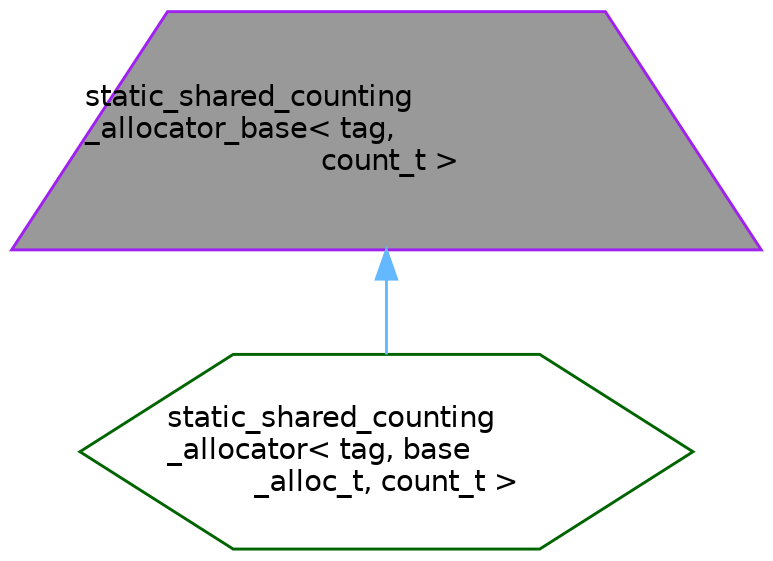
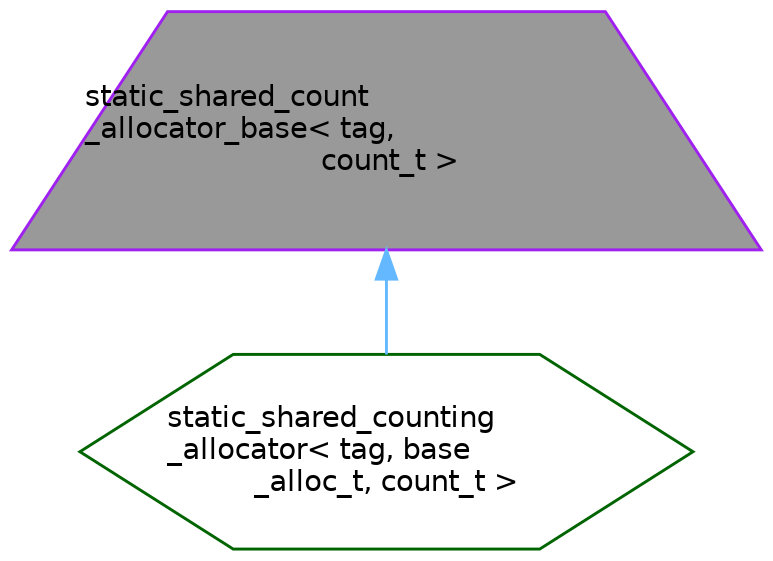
node "static_shared_counting _allocator_base< tag, count_t >": label "static_shared_counting _allocator_base< tag, count_t >" -> "static_shared_count _allocator_base< tag, count_t >"
